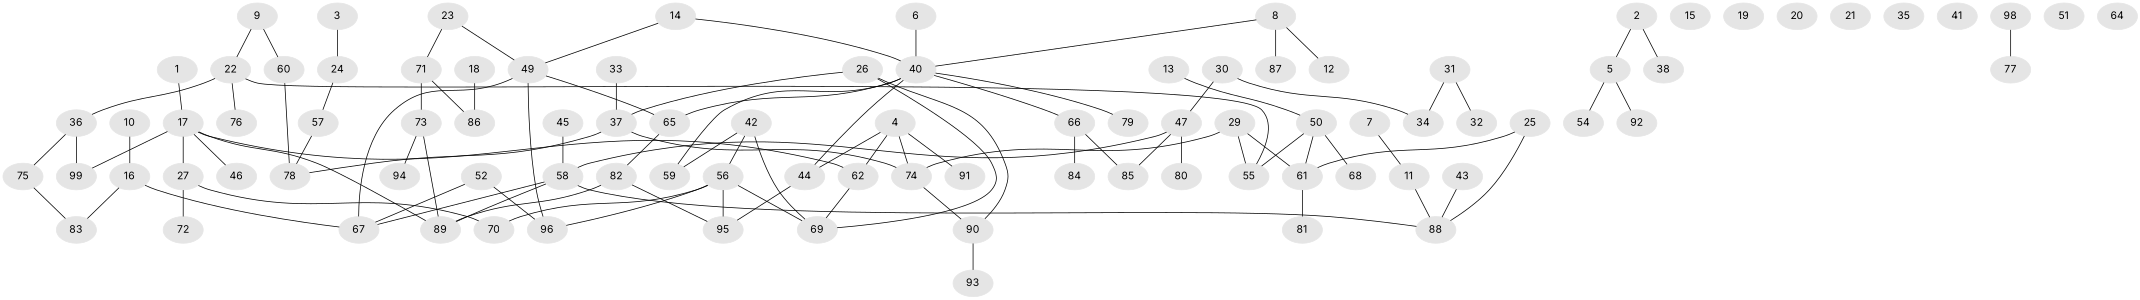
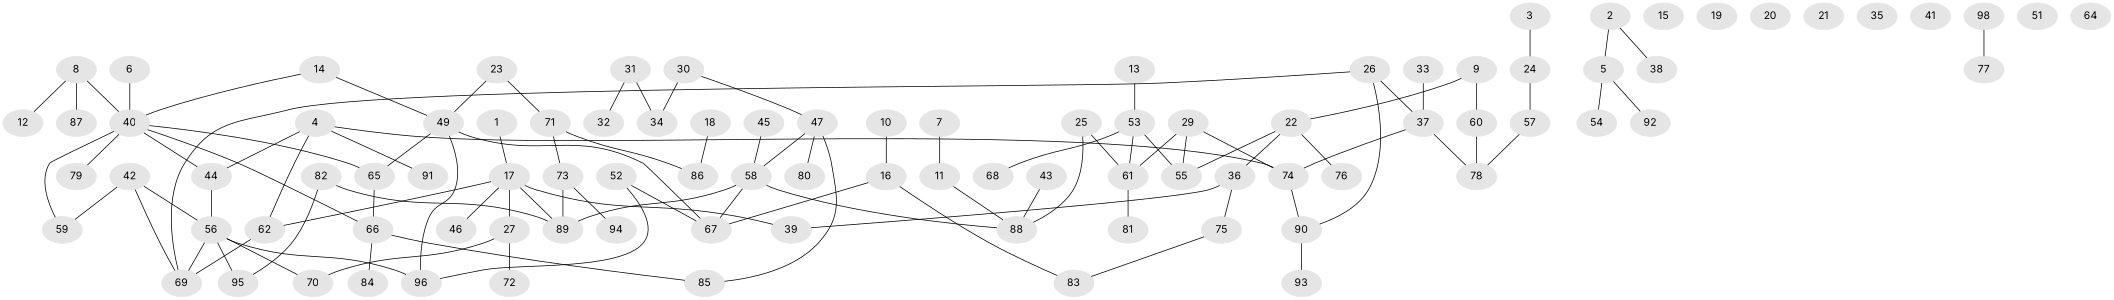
node "50": label "50" -> "53"
edge "65" -- "82": now "65" -- "66"
node "99": label "99" -> "39"
edge "44" -- "95": now "44" -- "56"
